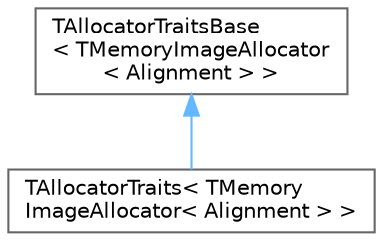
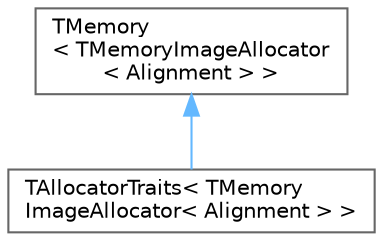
node "TAllocatorTraitsBase < TMemoryImageAllocator < Alignment > >": label "TAllocatorTraitsBase < TMemoryImageAllocator < Alignment > >" -> "TMemory < TMemoryImageAllocator < Alignment > >"
